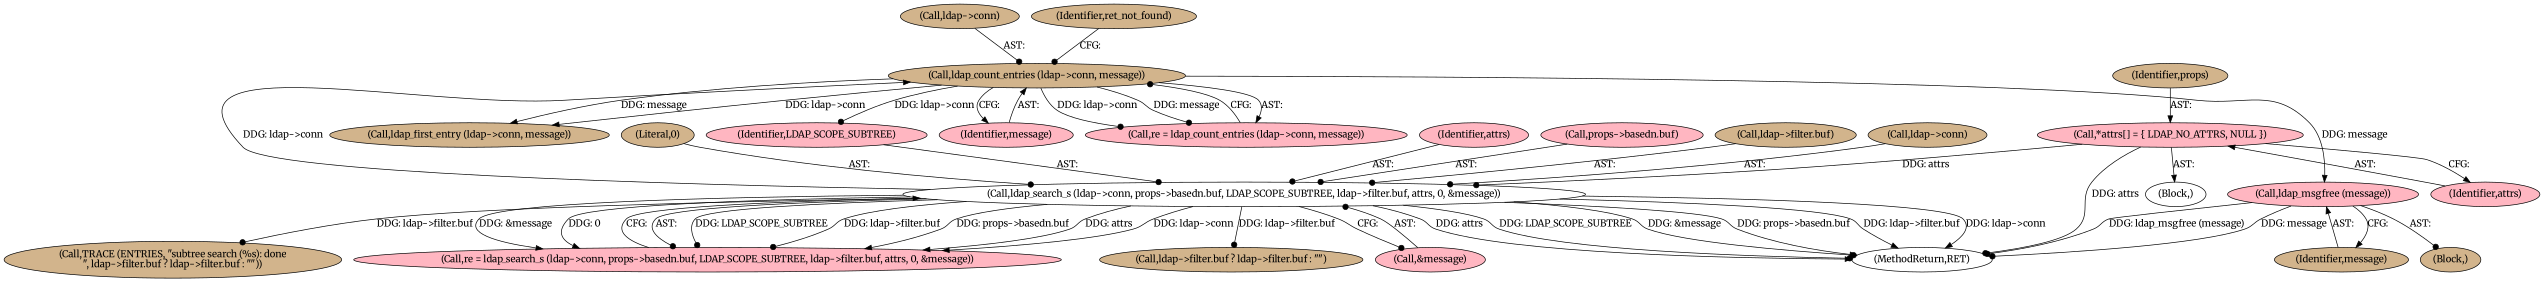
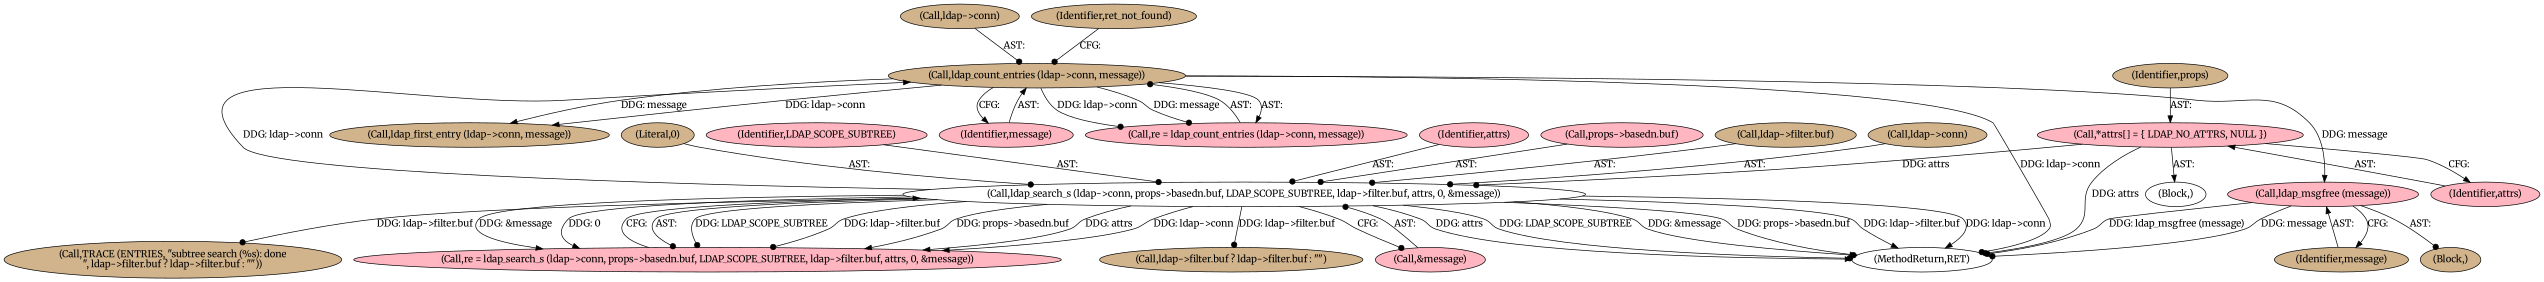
edge "(Call,ldap_count_entries (ldap->conn, message))" -> "(Identifier,LDAP_SCOPE_SUBTREE)": now "(Call,ldap_count_entries (ldap->conn, message))" -> "(MethodReturn,RET)"
edge "(Call,re = ldap_count_entries (ldap->conn, message))" -> "(Call,ldap_count_entries (ldap->conn, message))": label "CFG: " -> "AST: "
